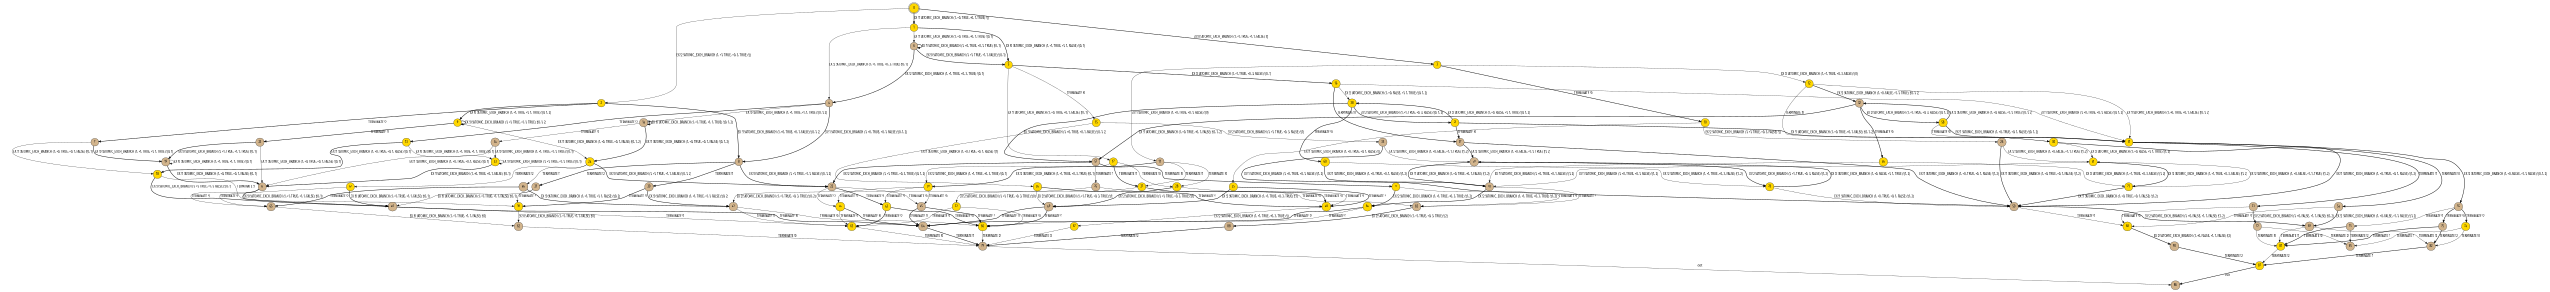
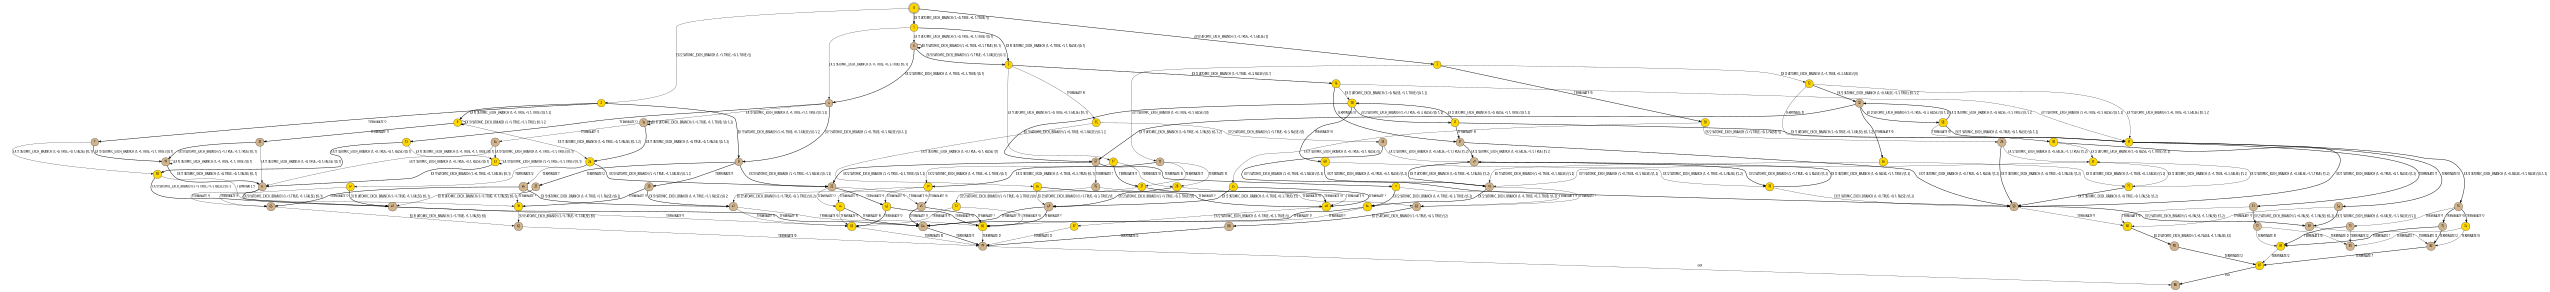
edge "51" -> "71": style bold -> solid
edge "69" -> "81": removed, label "TERMINATE !1"
